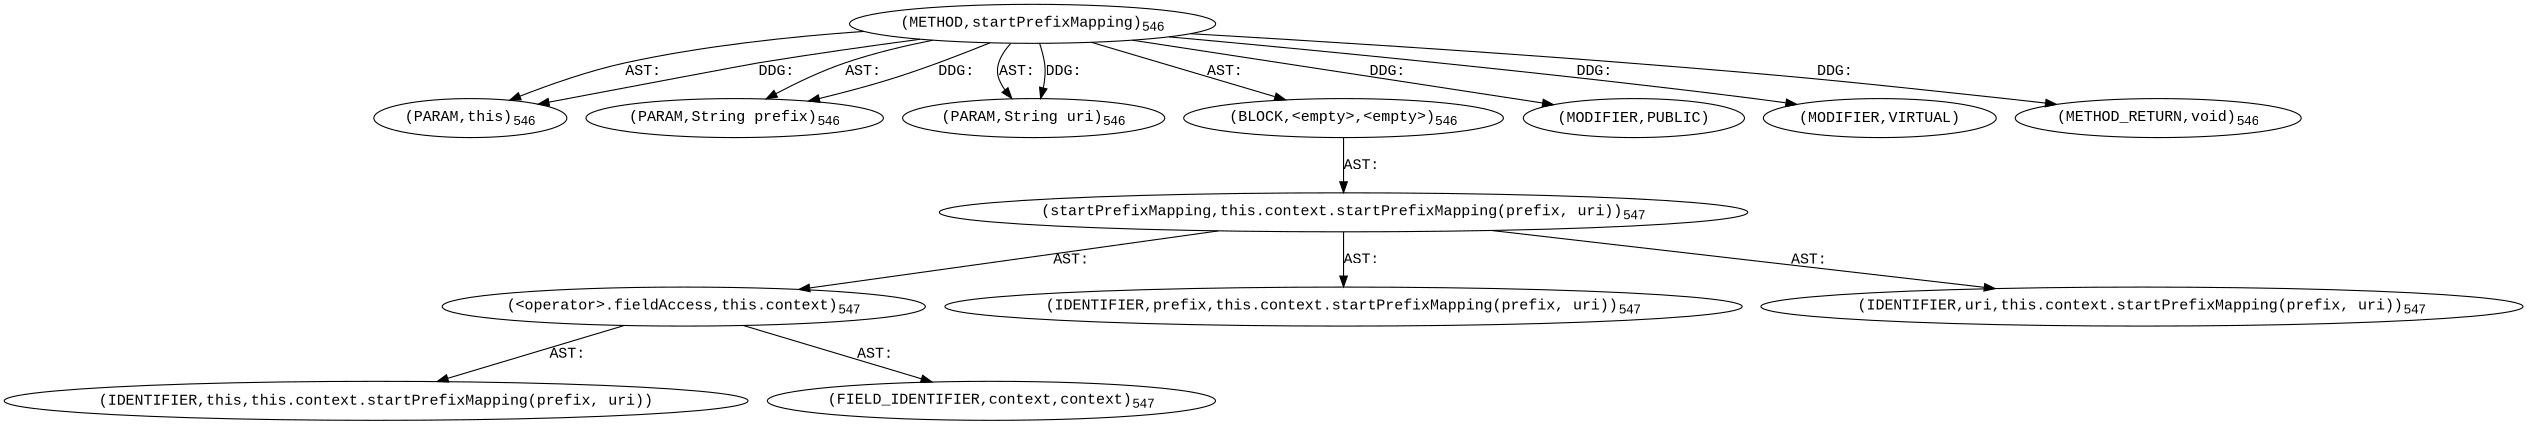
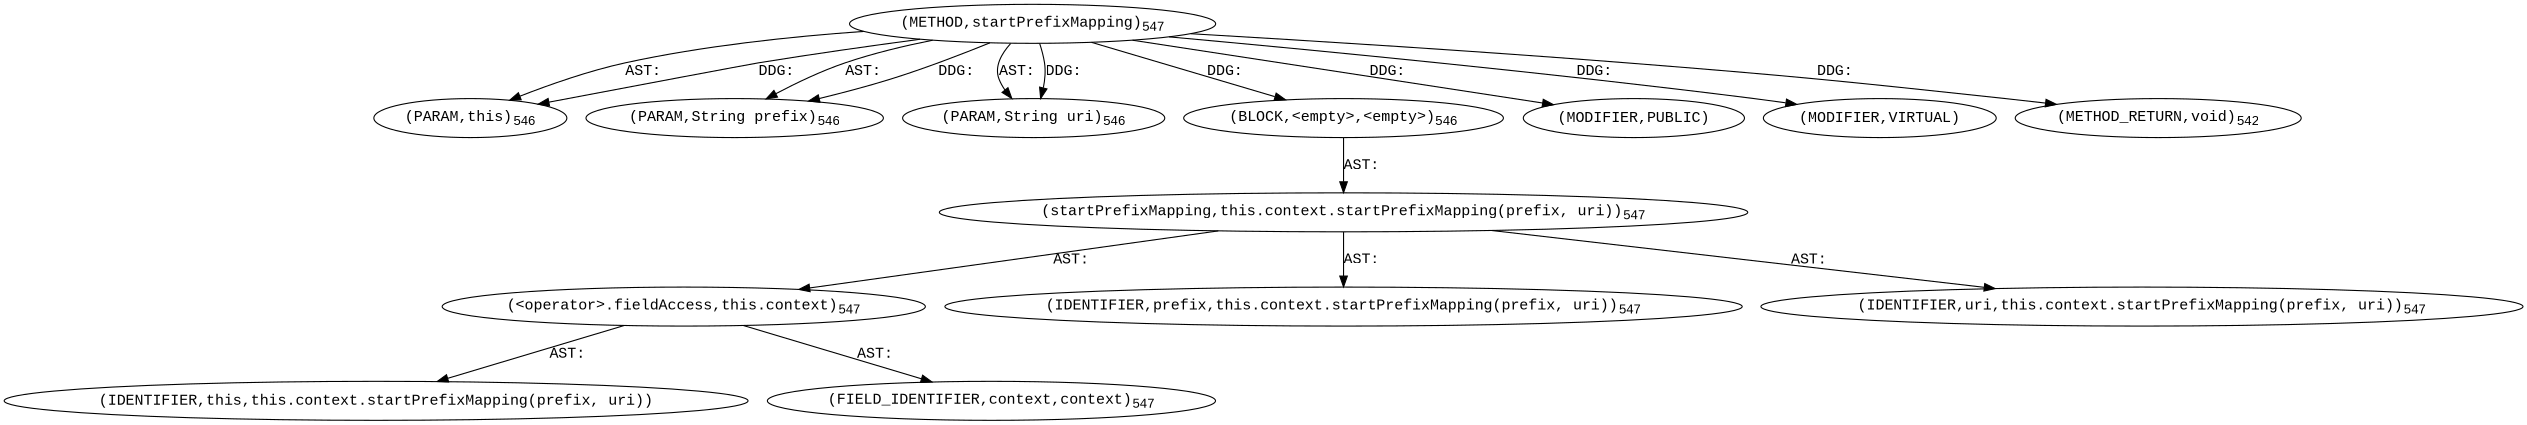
node "(METHOD,startPrefixMapping)": text "546" -> "547"
edge "(METHOD,startPrefixMapping)" -> "(BLOCK,<empty>,<empty>)": label "AST: " -> "DDG: "
node "(METHOD_RETURN,void)": text "546" -> "542"
